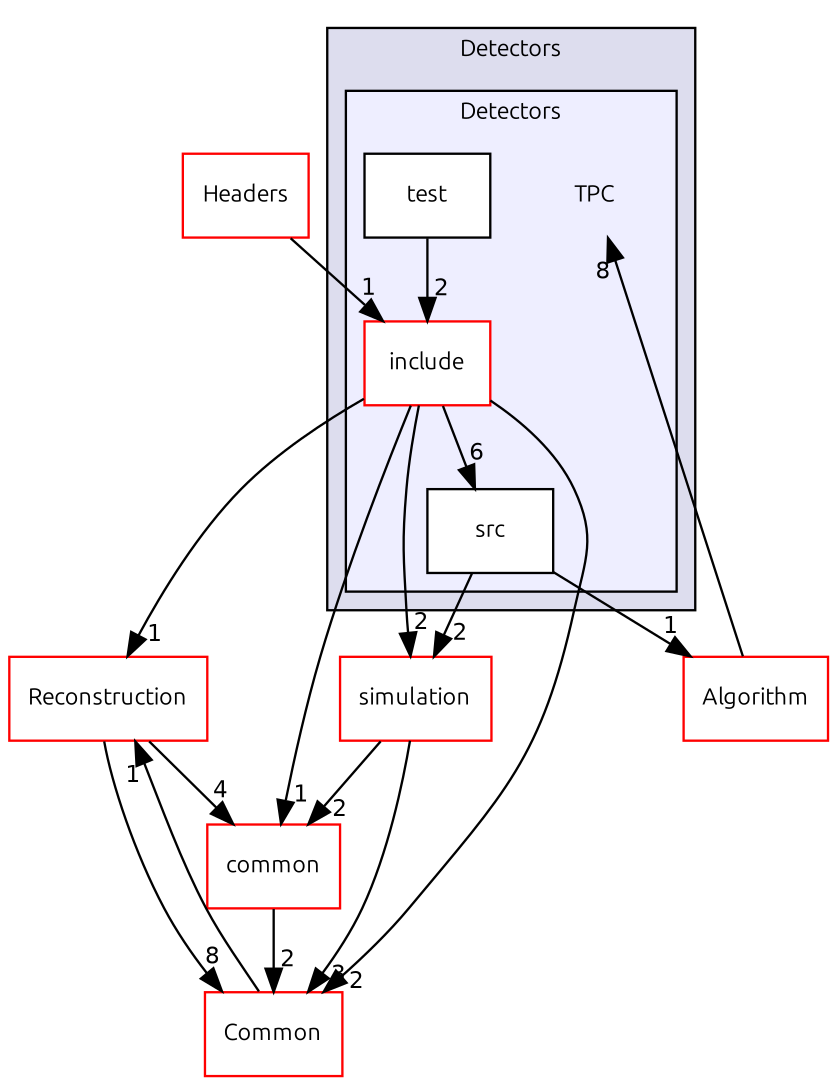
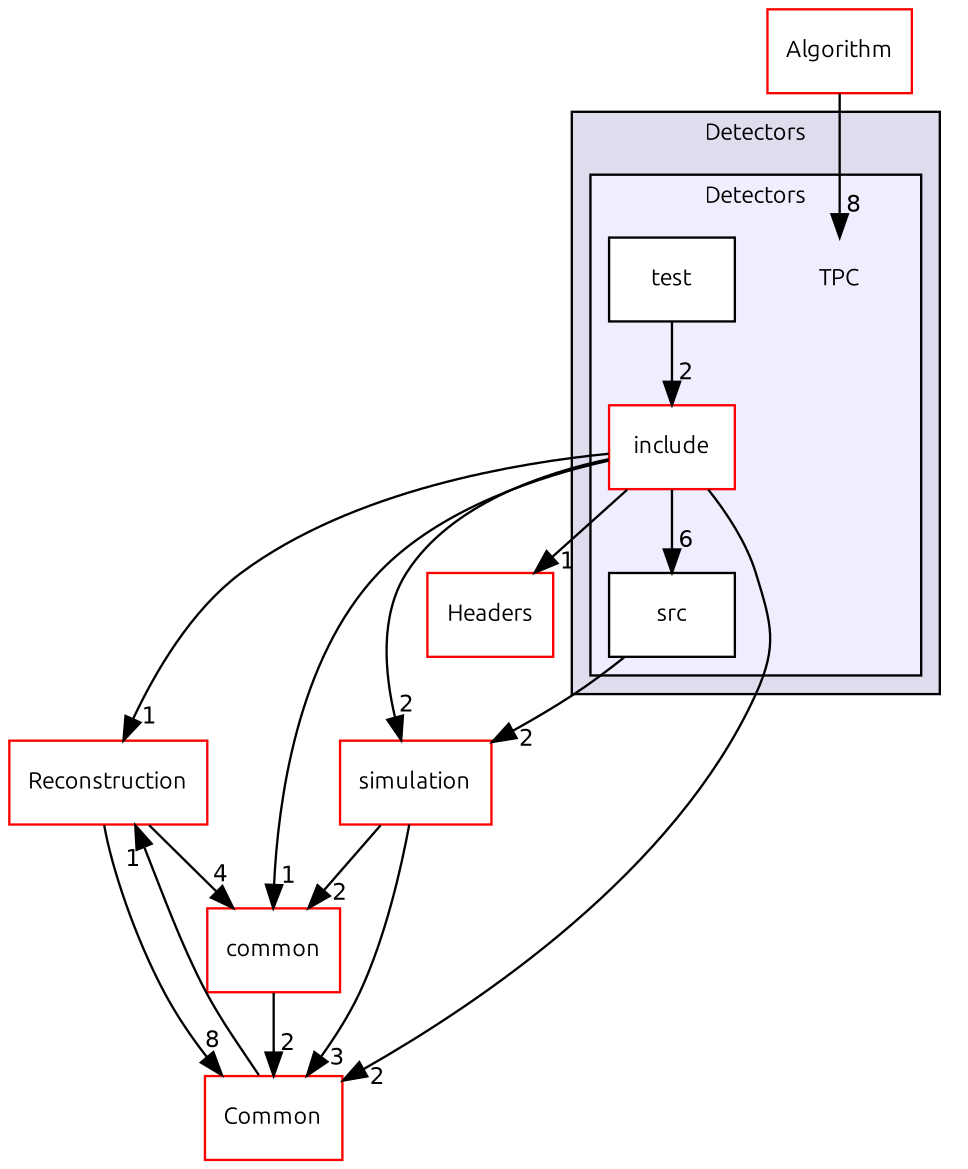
edge "Headers" -> "include": reversed
edge "src" -> "Algorithm": removed
